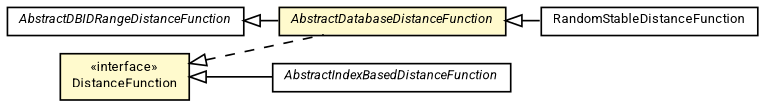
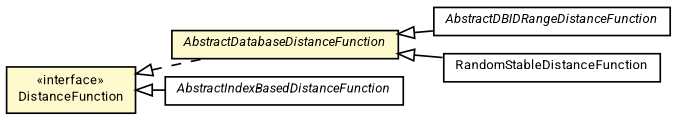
edge "AbstractDatabaseDistanceFunction" -> "AbstractDBIDRangeDistanceFunction": reversed
